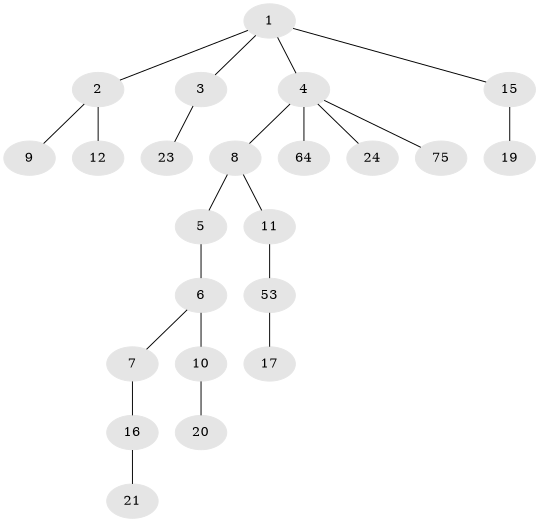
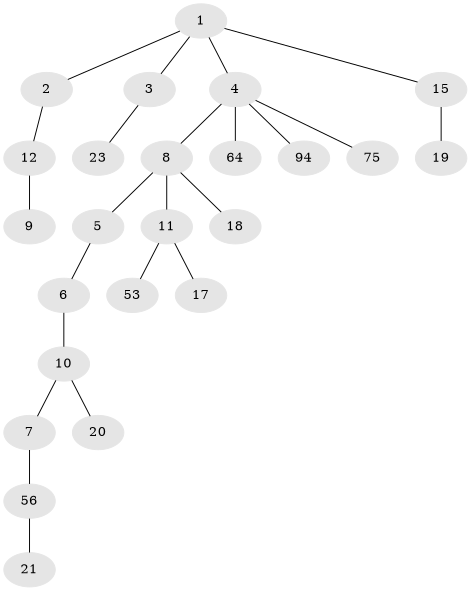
edge "2" -- "9": now "12" -- "9"
node "24": label "24" -> "94"
node "18": added
edge "6" -- "7": now "10" -- "7"
edge "53" -- "17": now "11" -- "17"
node "16": label "16" -> "56"
